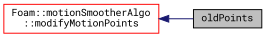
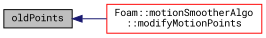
edge "oldPoints" -> "Foam::motionSmootherAlgo ::modifyMotionPoints": reversed
